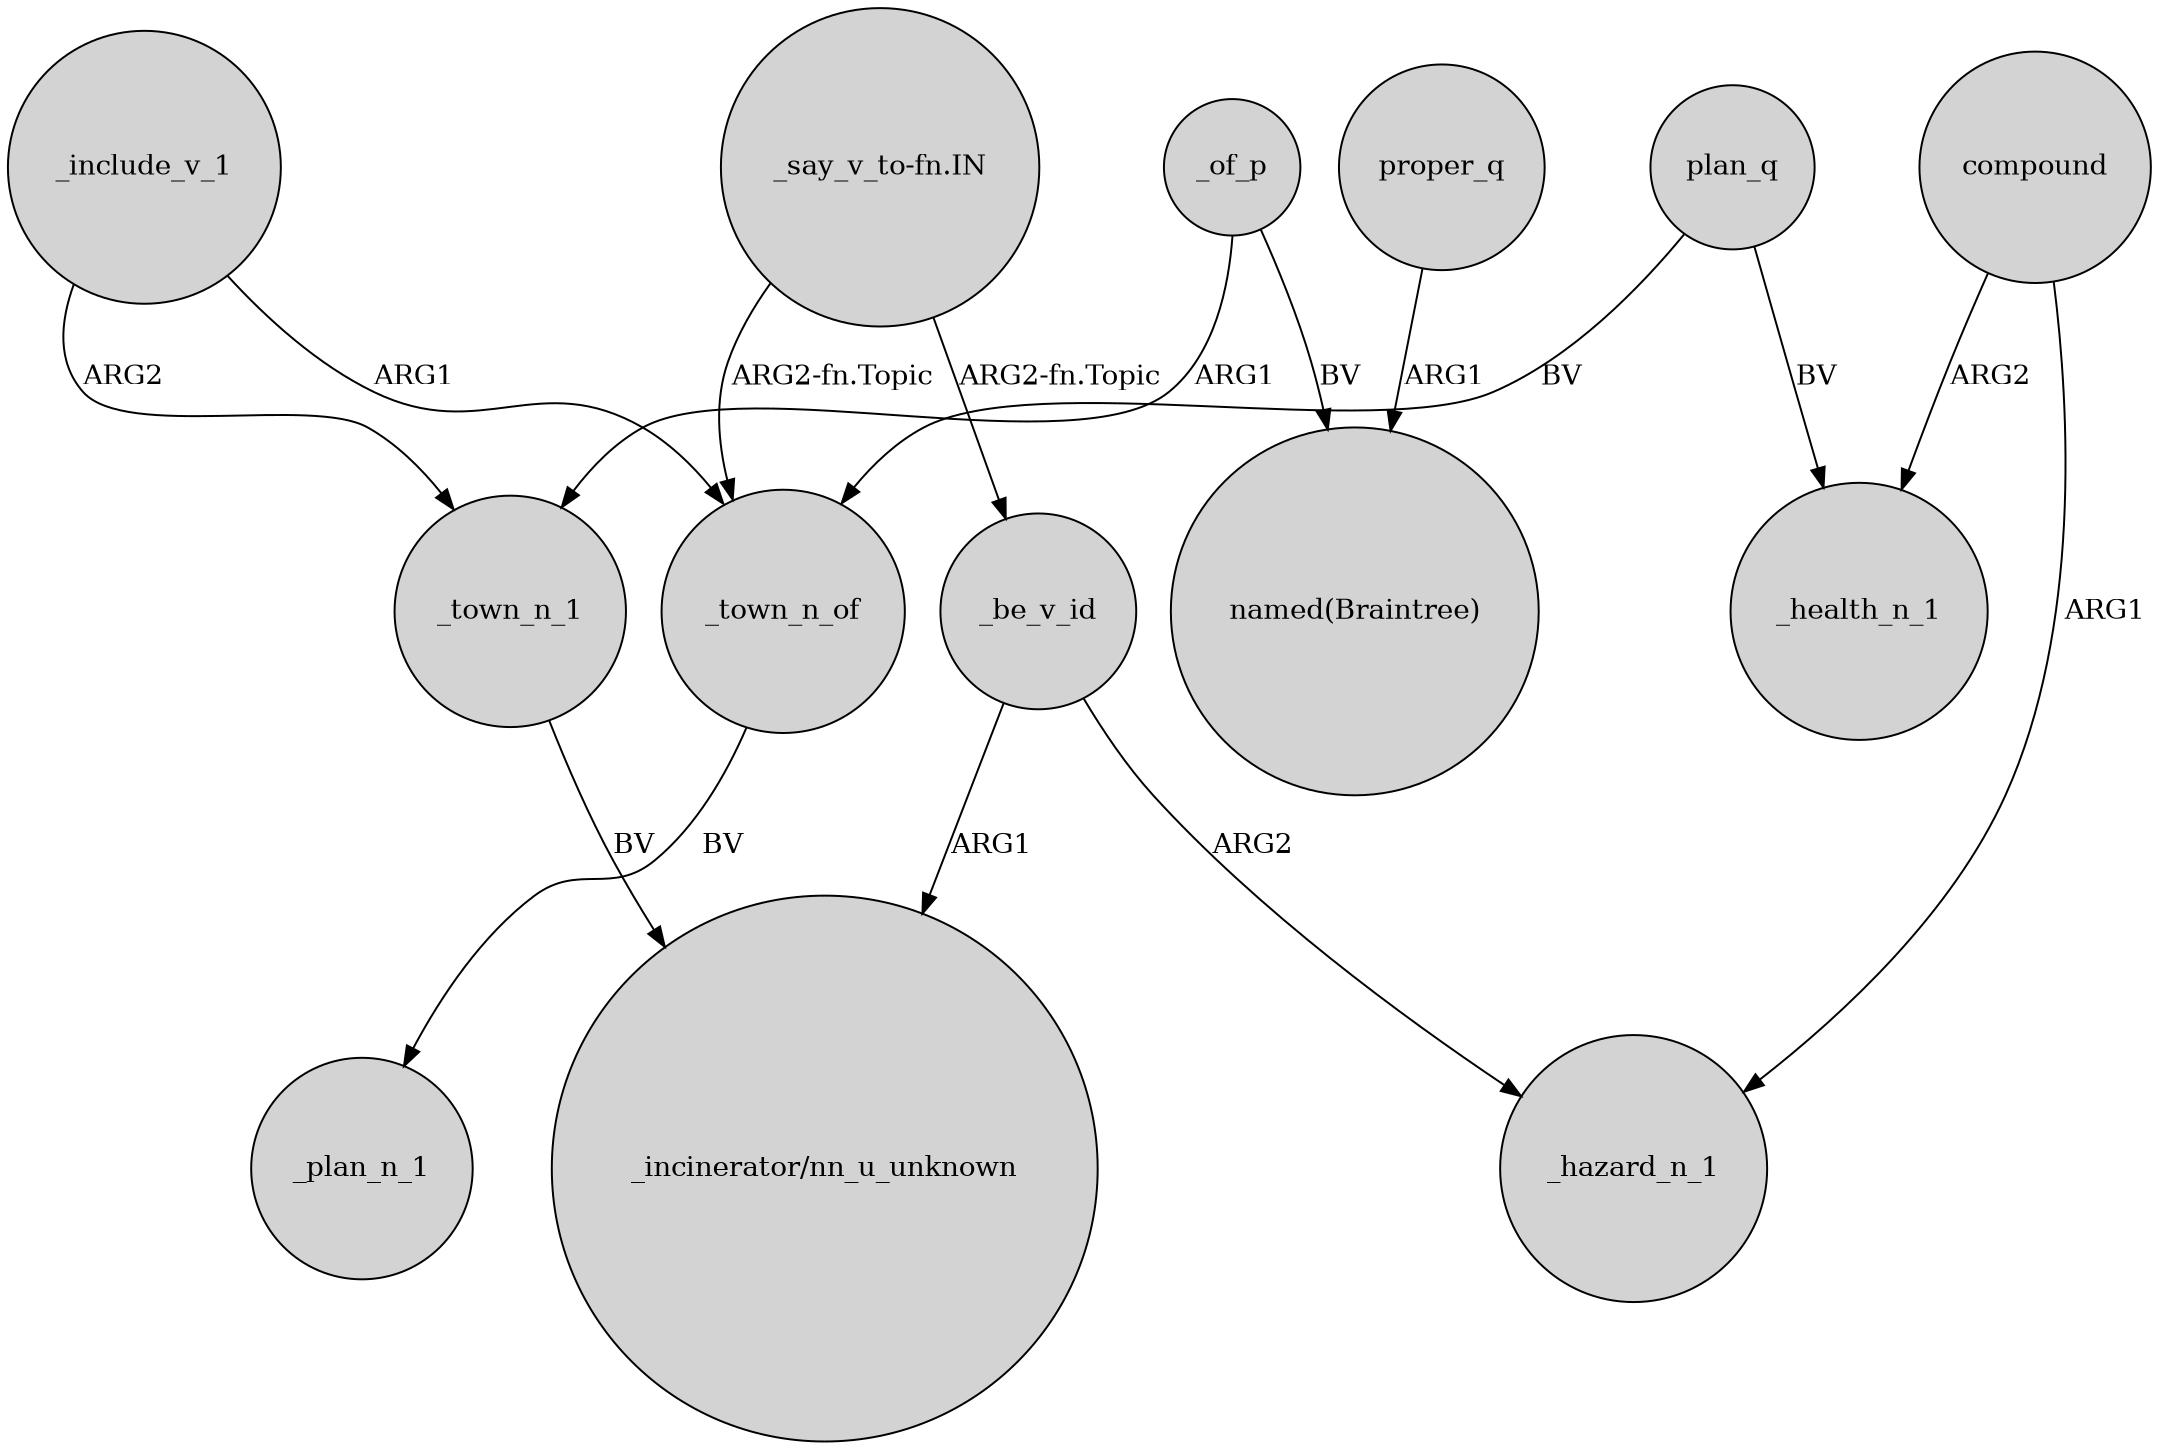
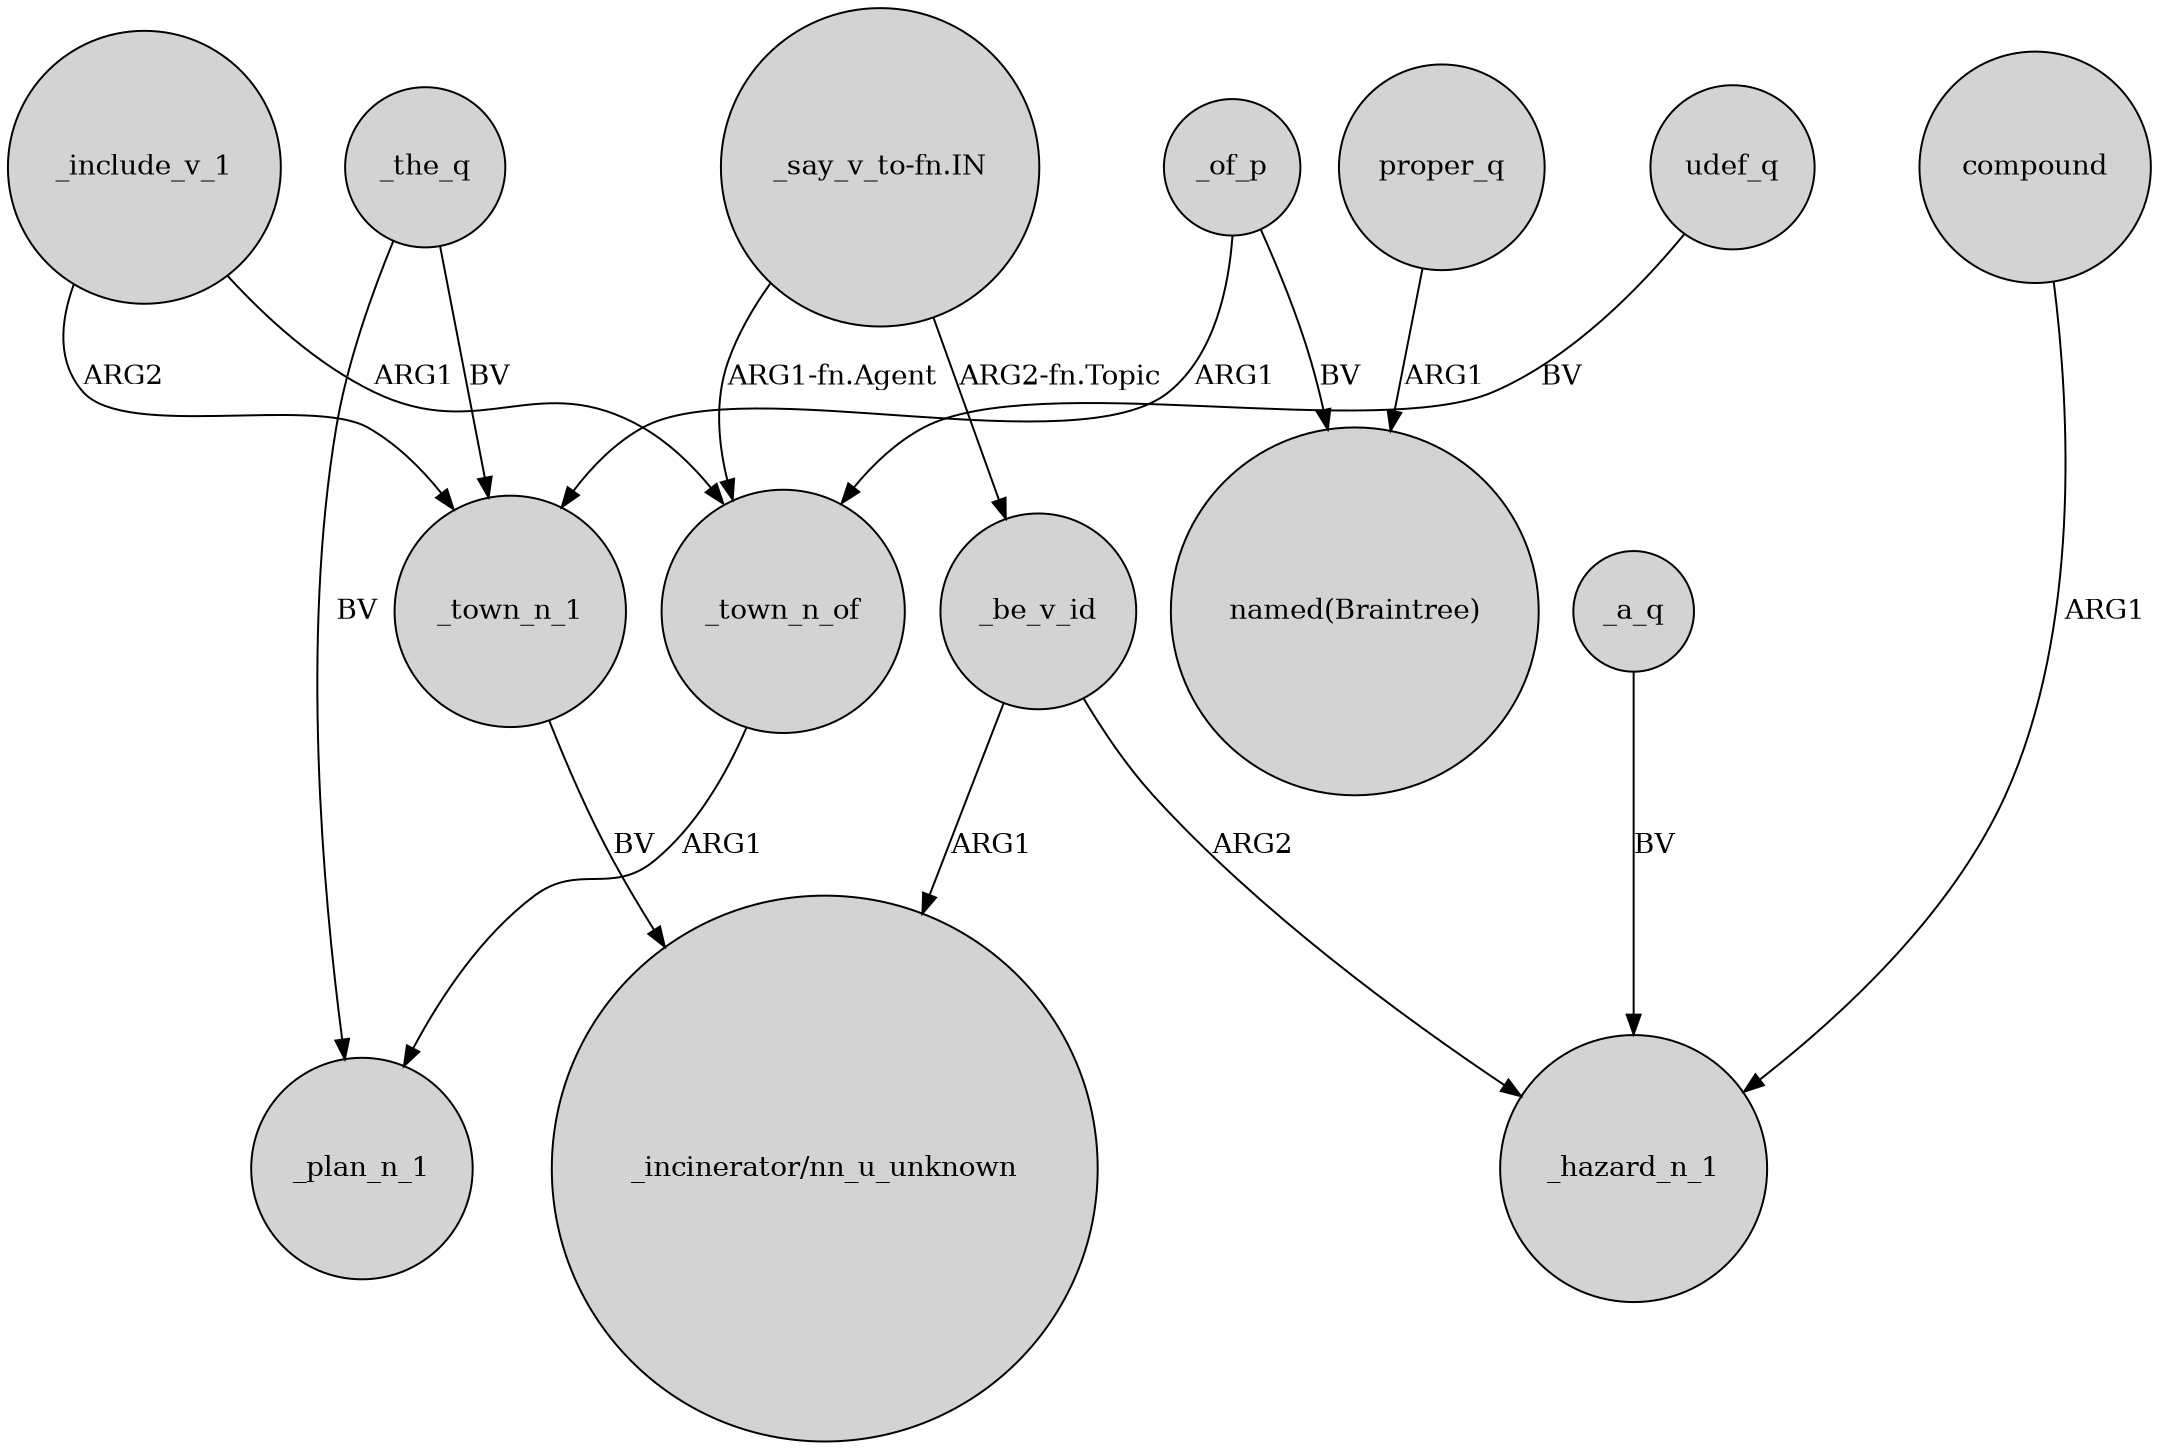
node "_the_q": added
node "plan_q": label "plan_q" -> "udef_q"
edge "_say_v_to-fn.IN" -> "_town_n_of": label "ARG2-fn.Topic" -> "ARG1-fn.Agent"
node "_a_q": added
node "_health_n_1": removed
edge "_town_n_of" -> "_plan_n_1": label "BV" -> "ARG1"
